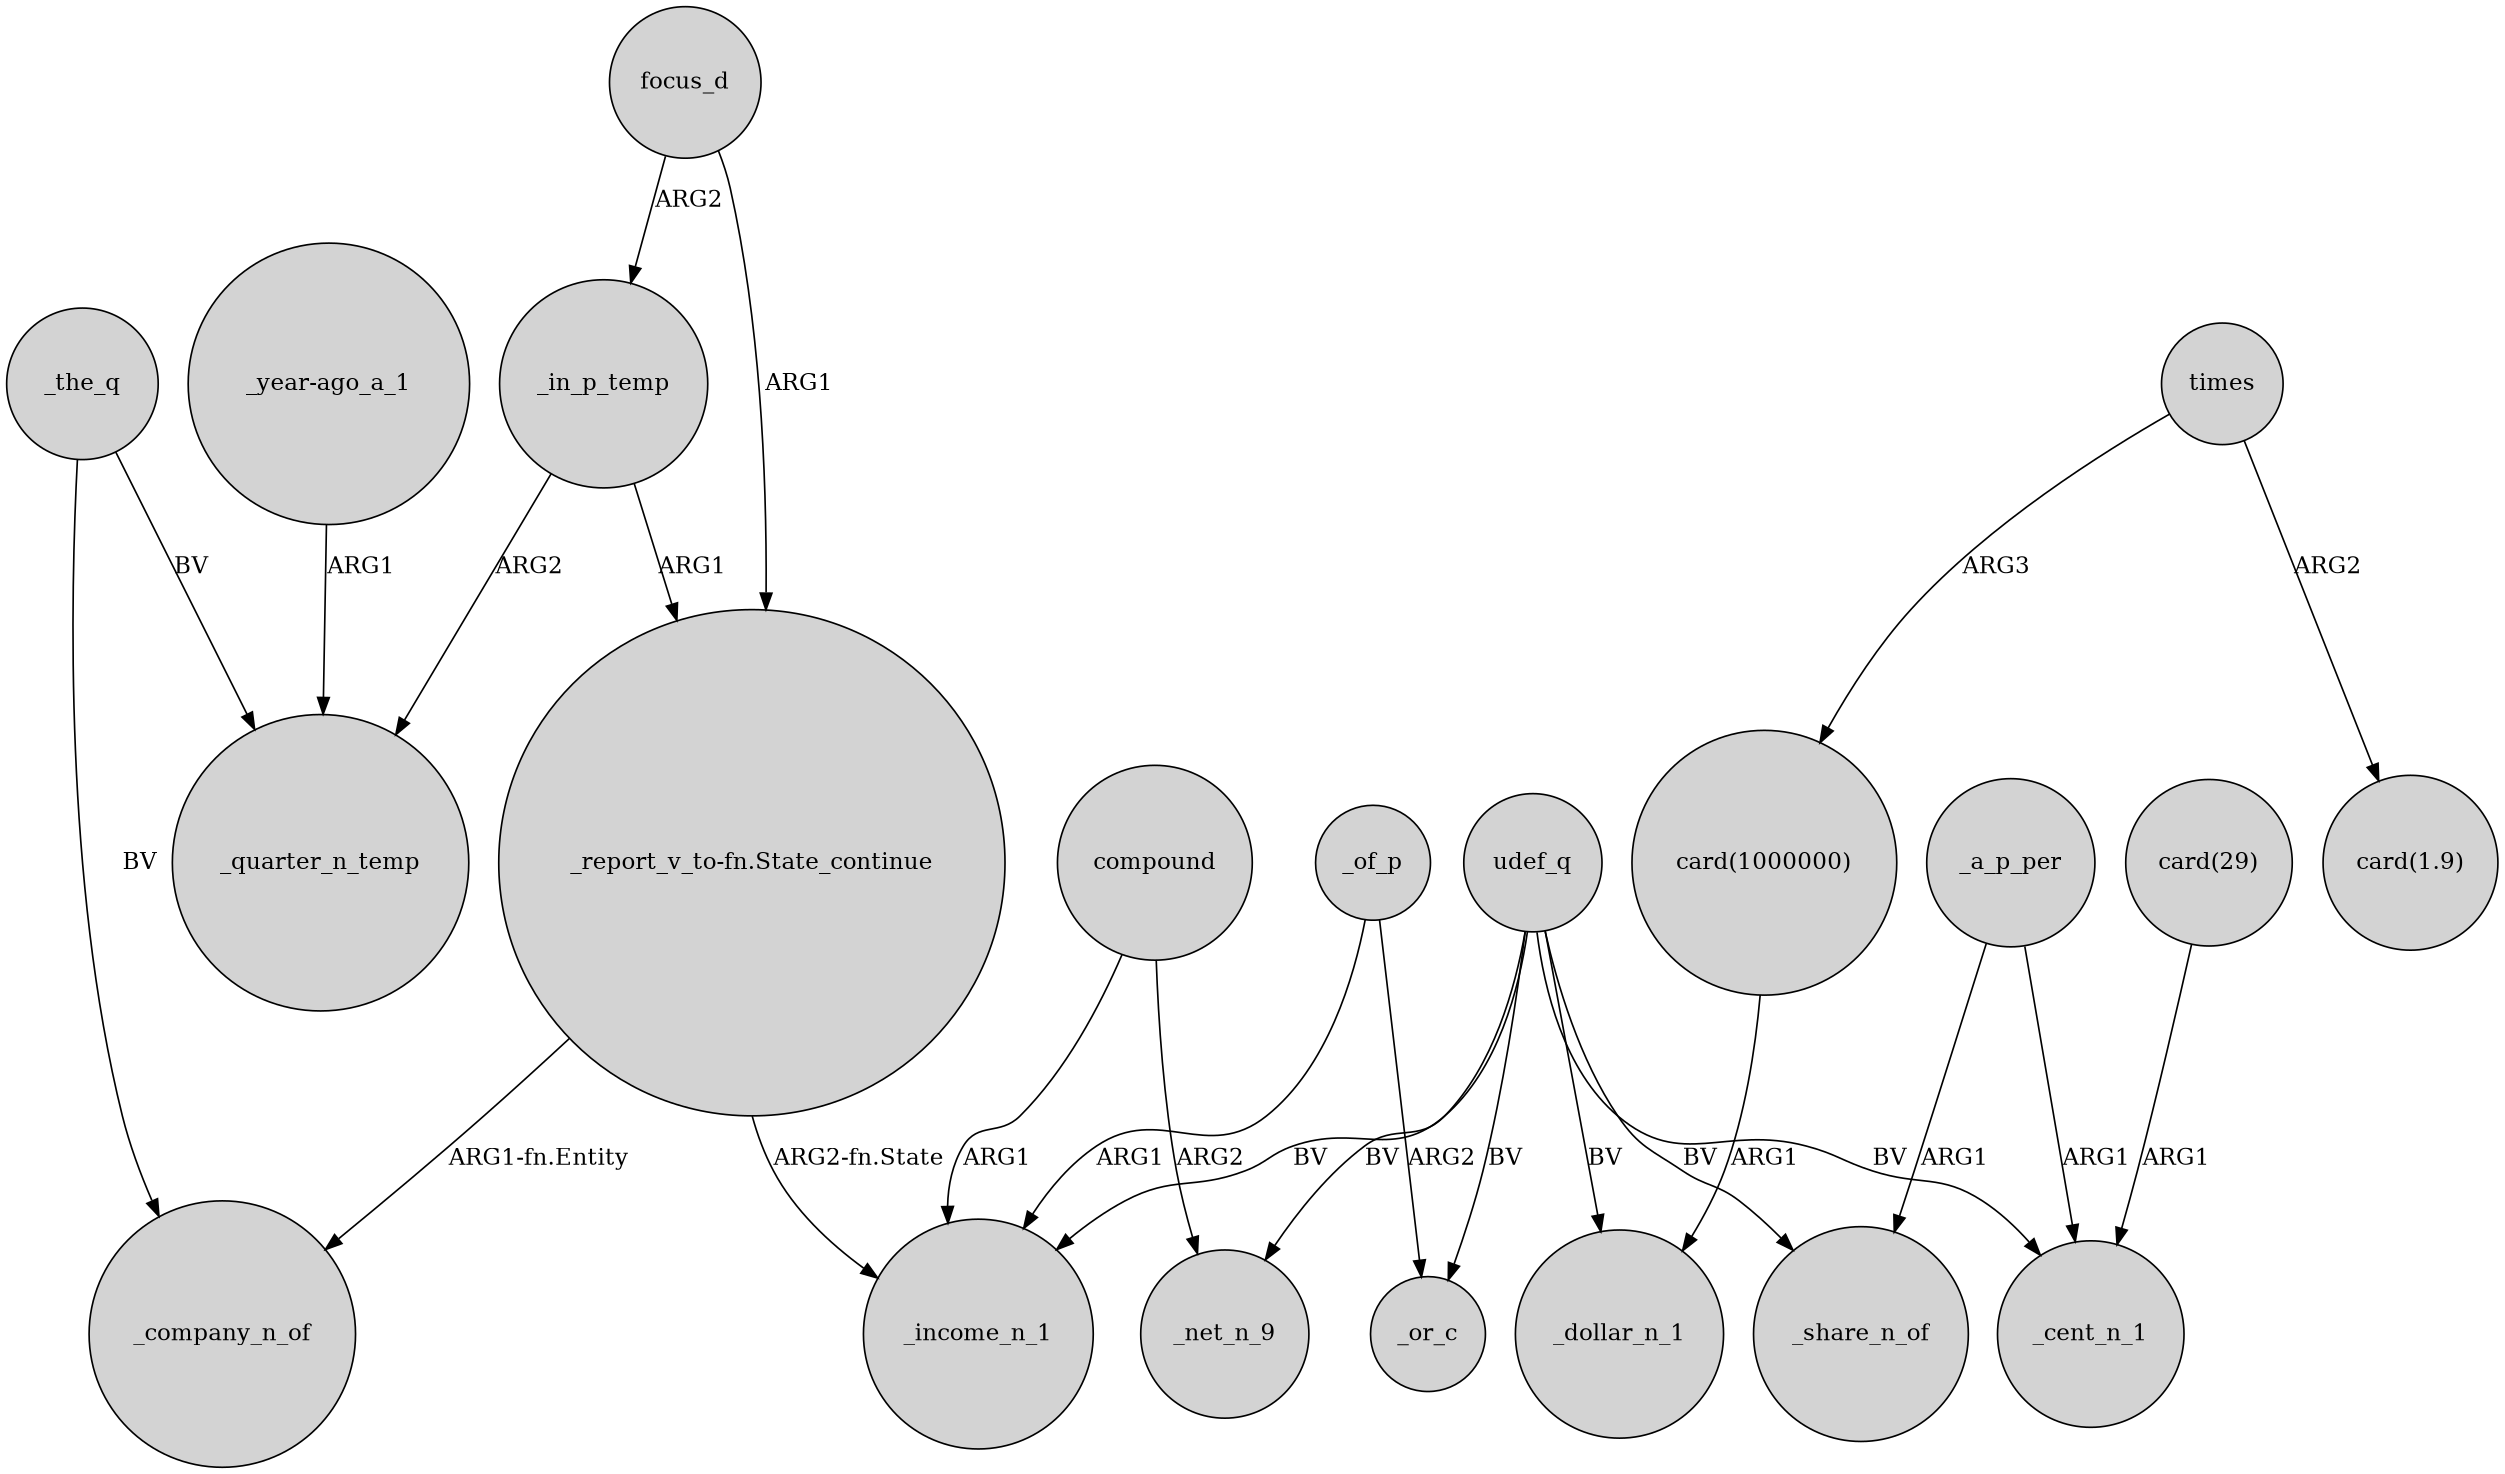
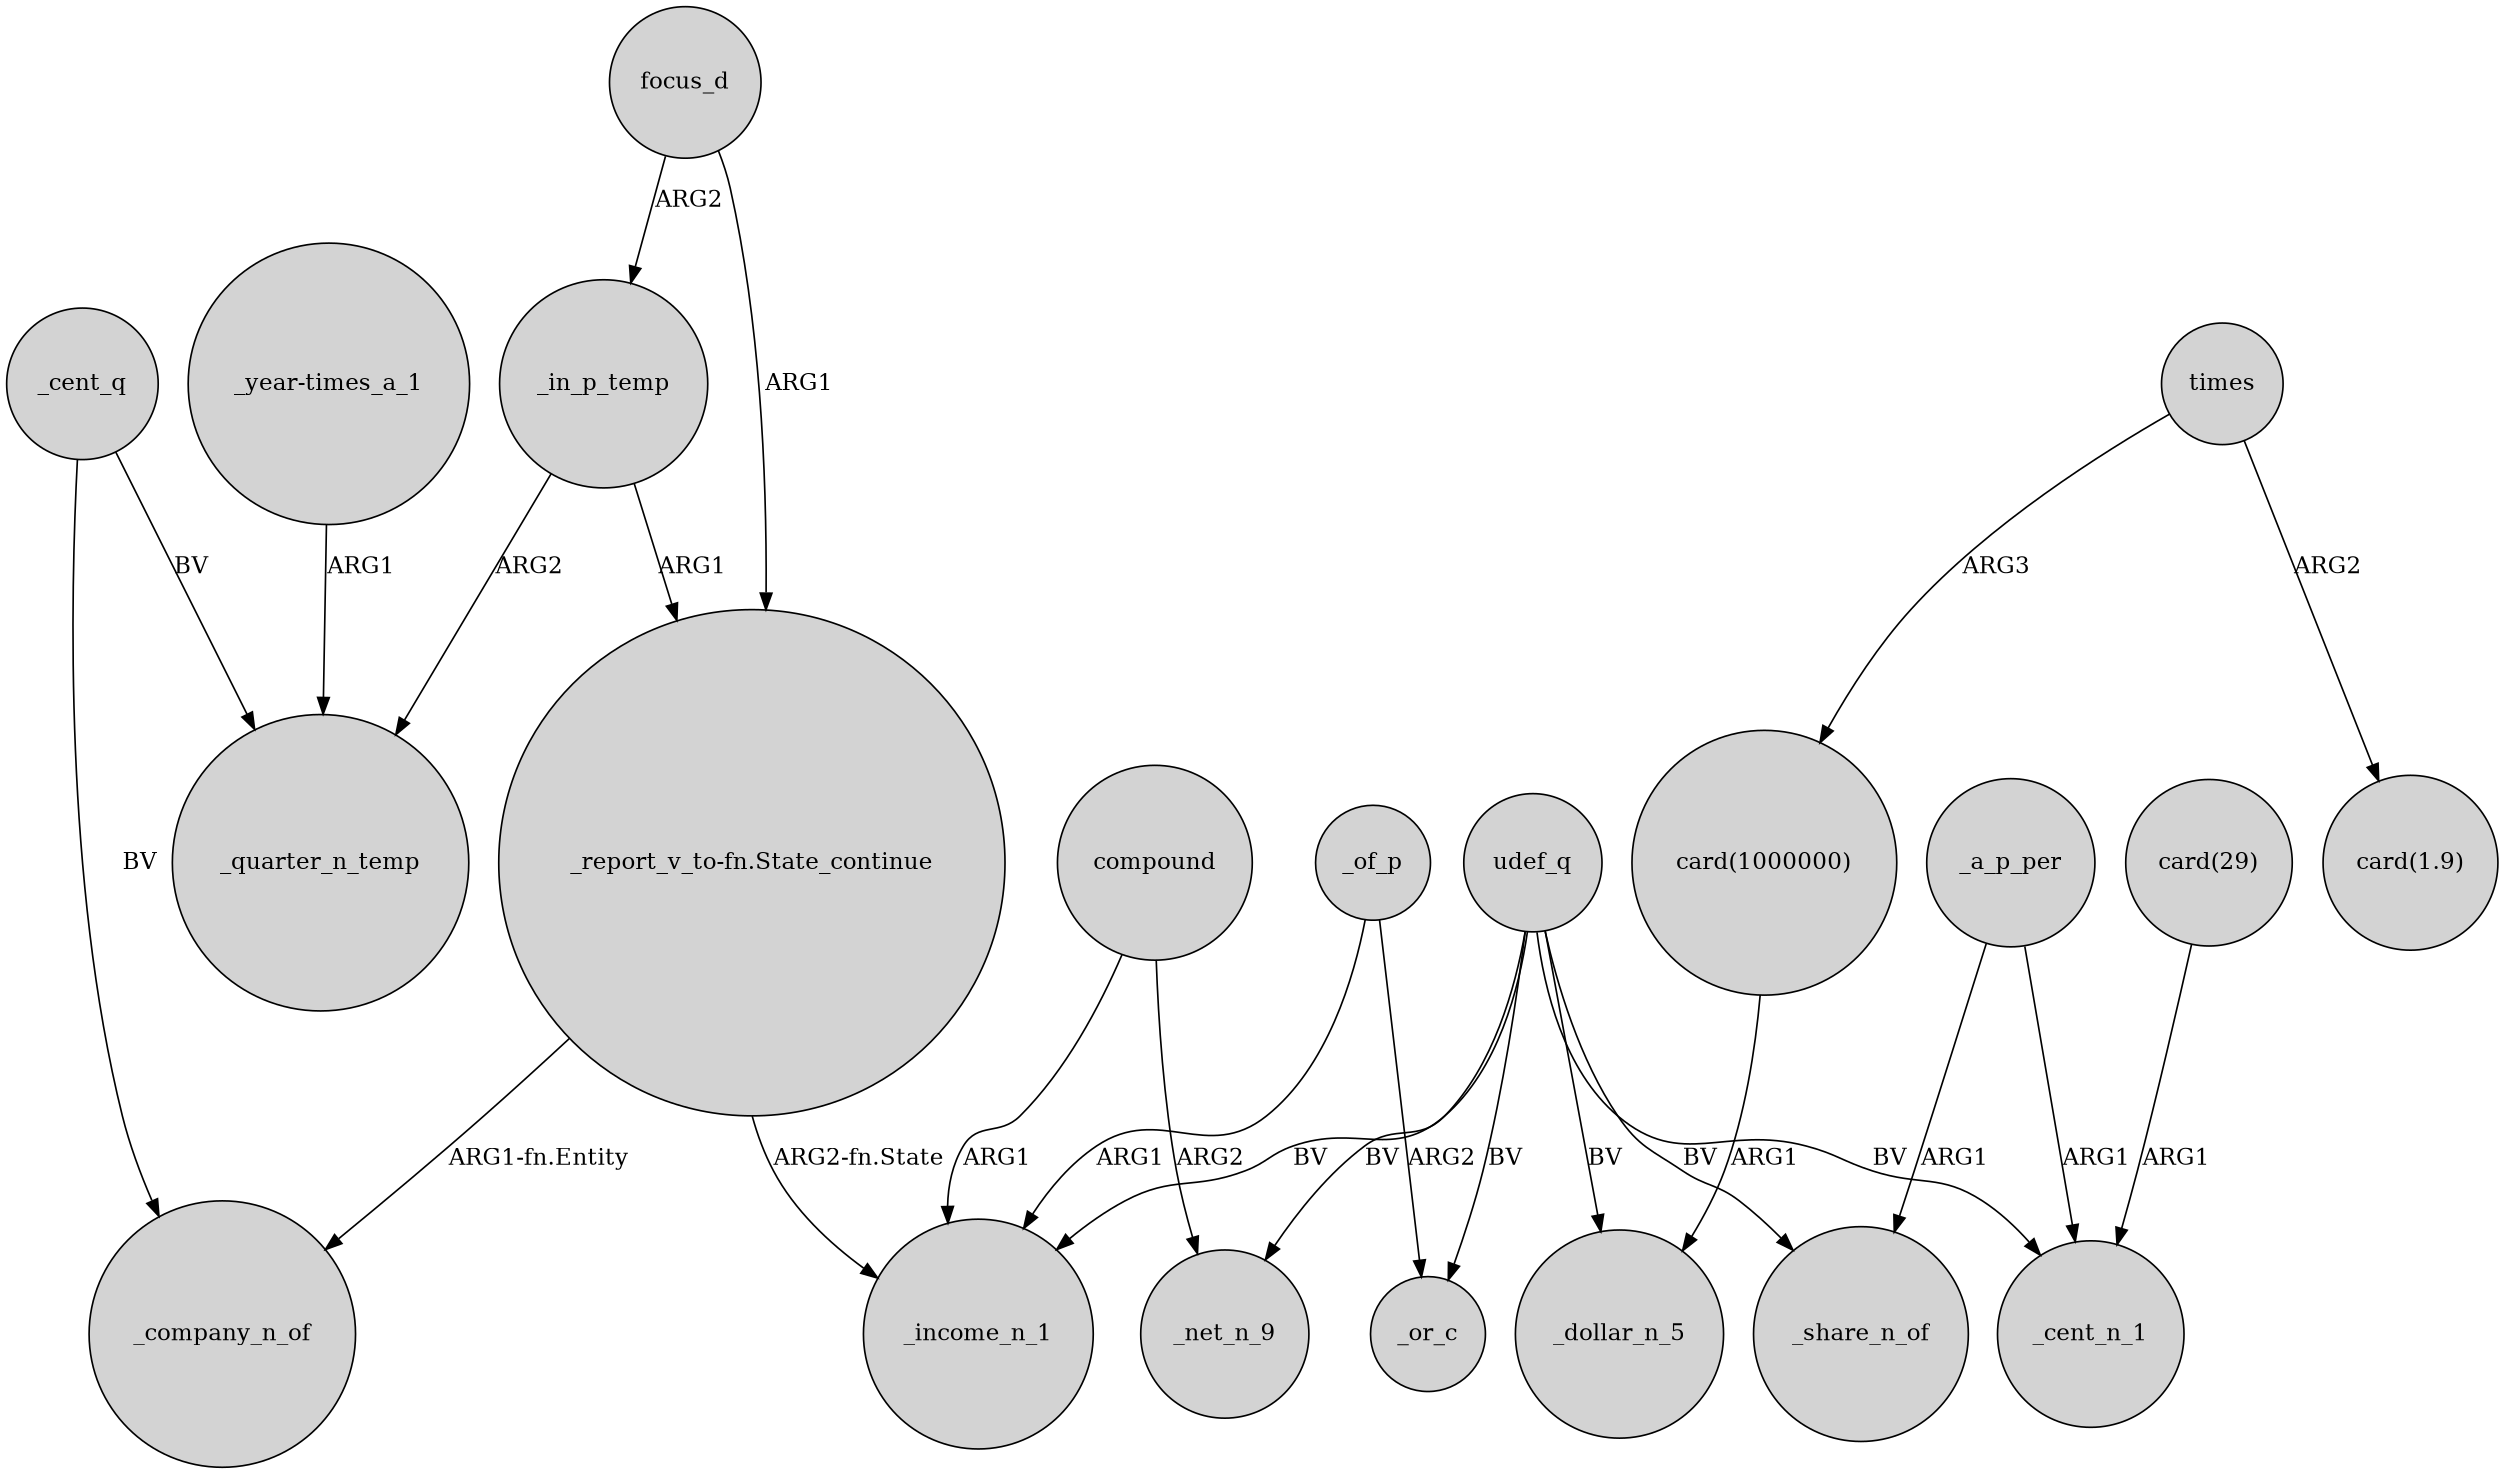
node "_the_q": label "_the_q" -> "_cent_q"
node "_year-ago_a_1": label "_year-ago_a_1" -> "_year-times_a_1"
node "_dollar_n_1": label "_dollar_n_1" -> "_dollar_n_5"
